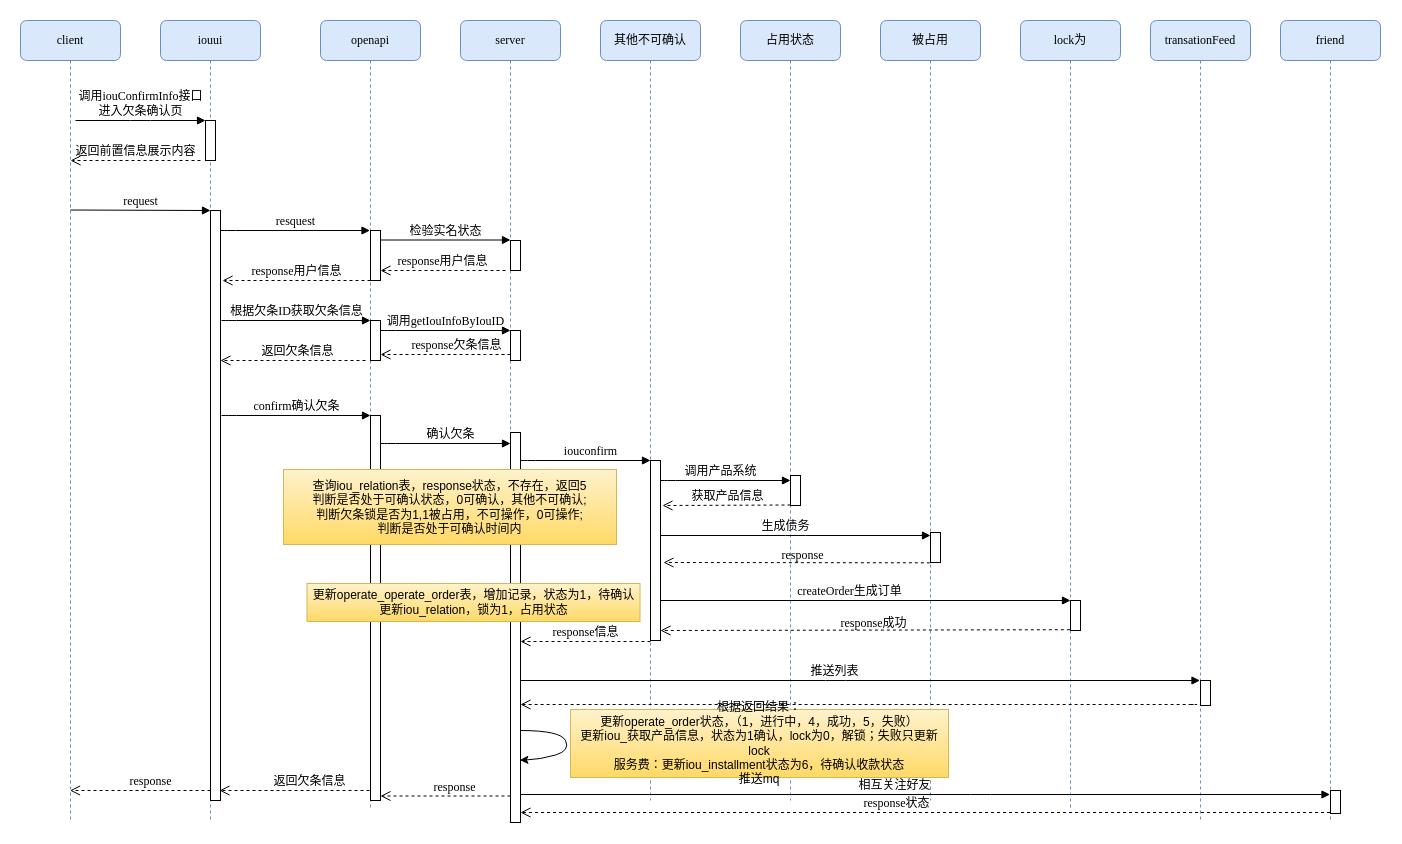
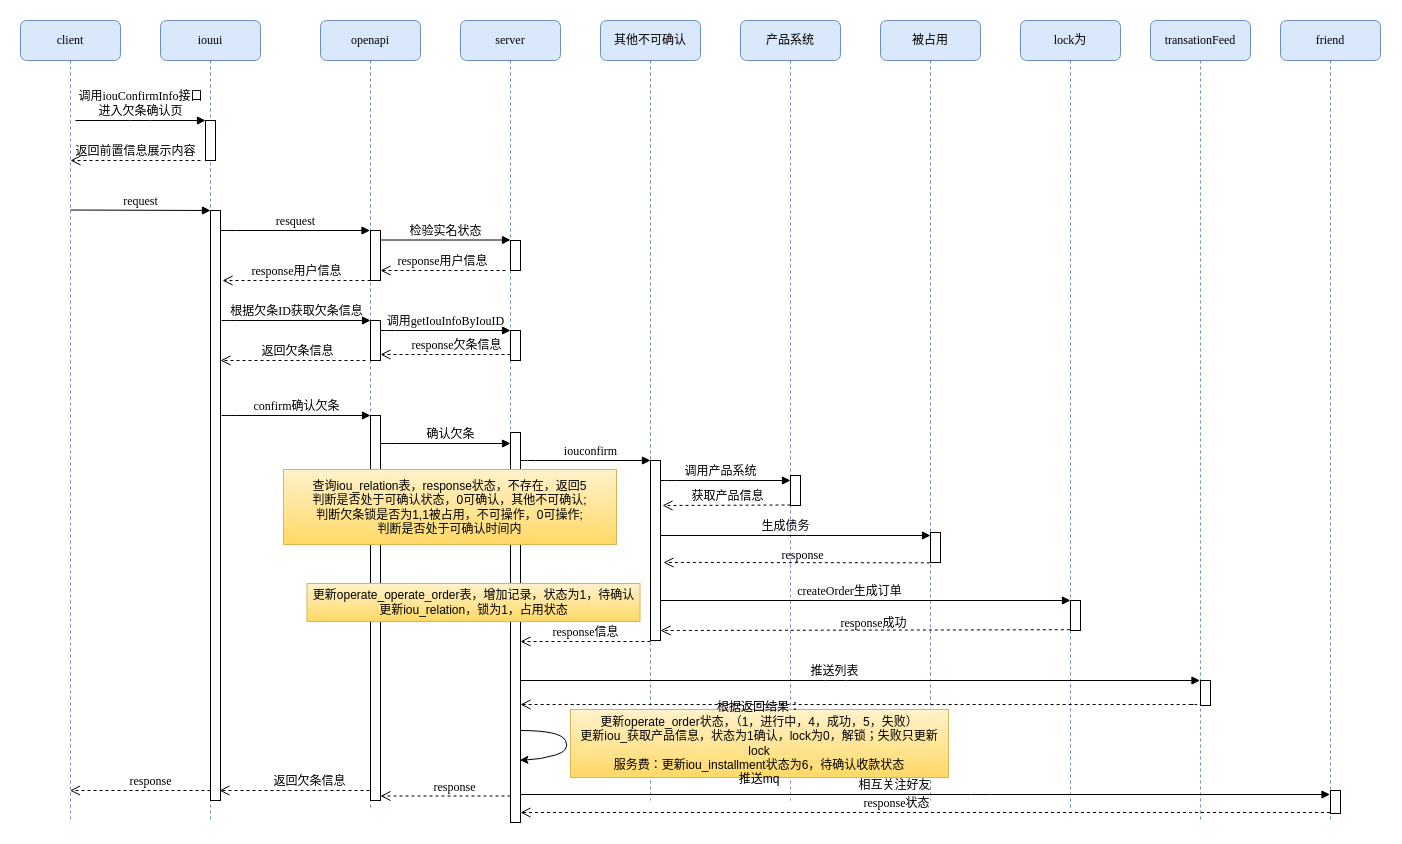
node "占用状态": label "占用状态" -> "产品系统"
